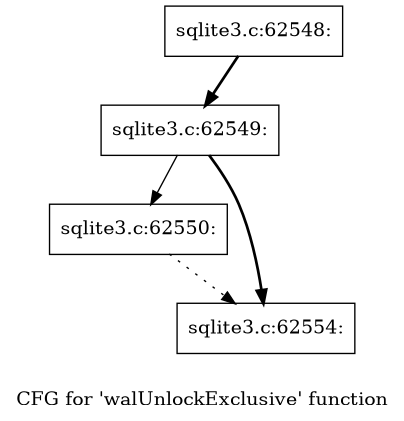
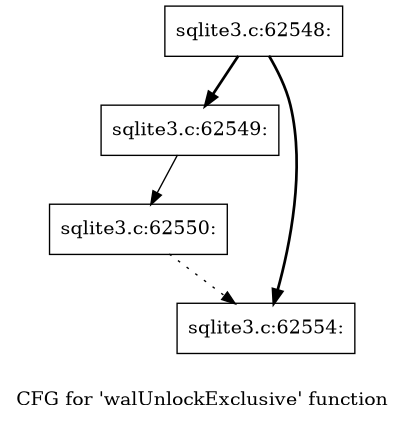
edge "sqlite3.c:62549:" -> "sqlite3.c:62554:": now "sqlite3.c:62548:" -> "sqlite3.c:62554:"
